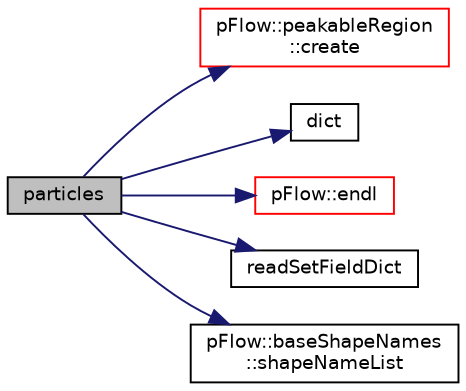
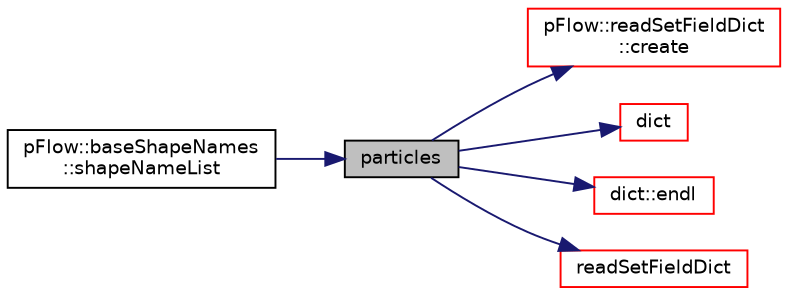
node "pFlow::peakableRegion ::create": label "pFlow::peakableRegion ::create" -> "pFlow::readSetFieldDict ::create"
node "dict": color black -> red
node "pFlow::endl": label "pFlow::endl" -> "dict::endl"
node "readSetFieldDict": color black -> red
edge "particles" -> "pFlow::baseShapeNames ::shapeNameList": reversed
